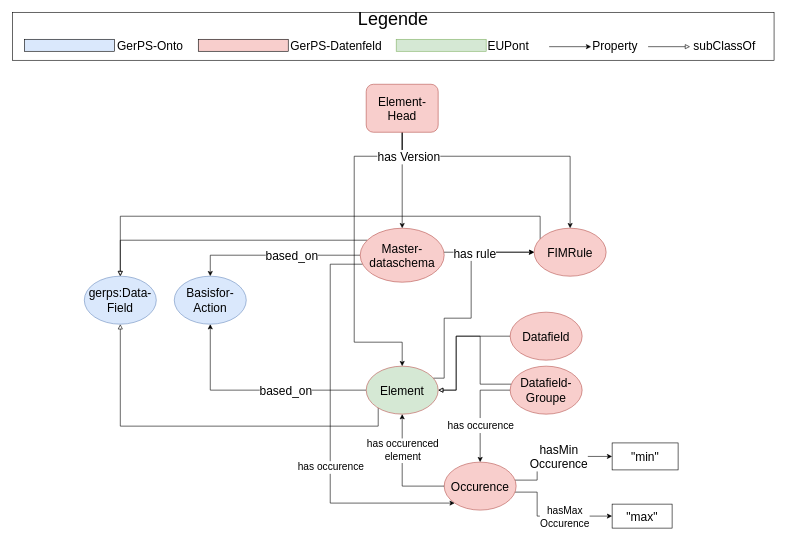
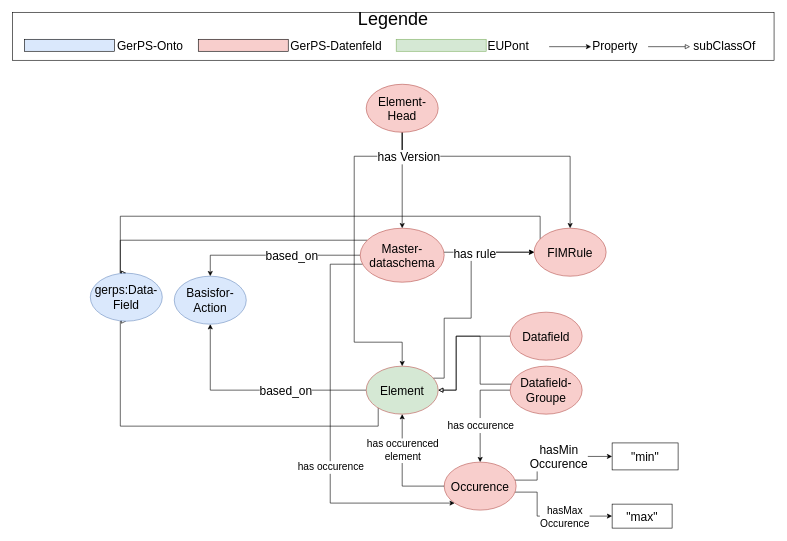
node "Element-Head": shape rounded rectangle -> ellipse
node "gerps:Data-Field": moved (120, 300) -> (126, 297)
